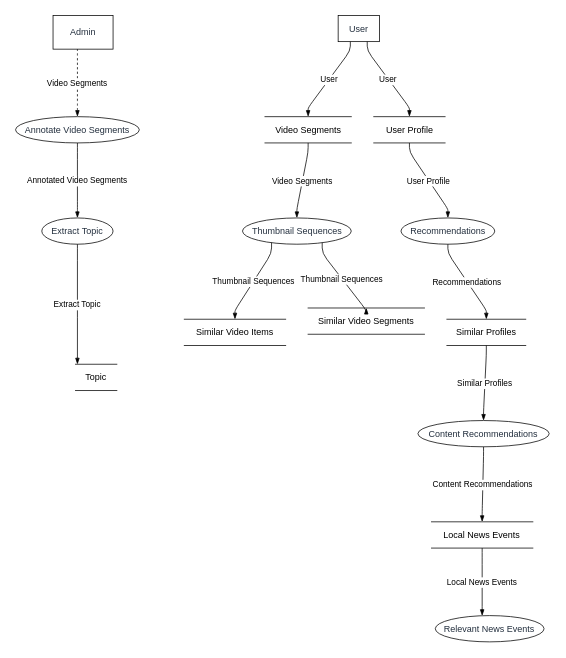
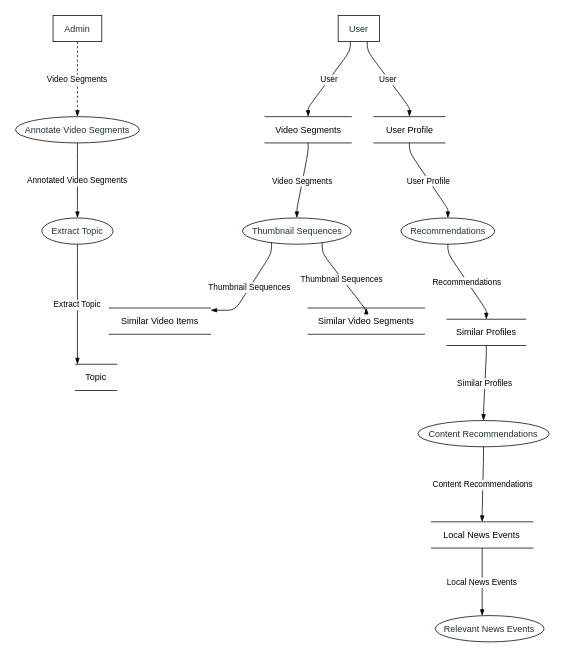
node "Admin": size 60x34 -> 49x26
node "Similar Video Items": moved (235, 332) -> (160, 321)
